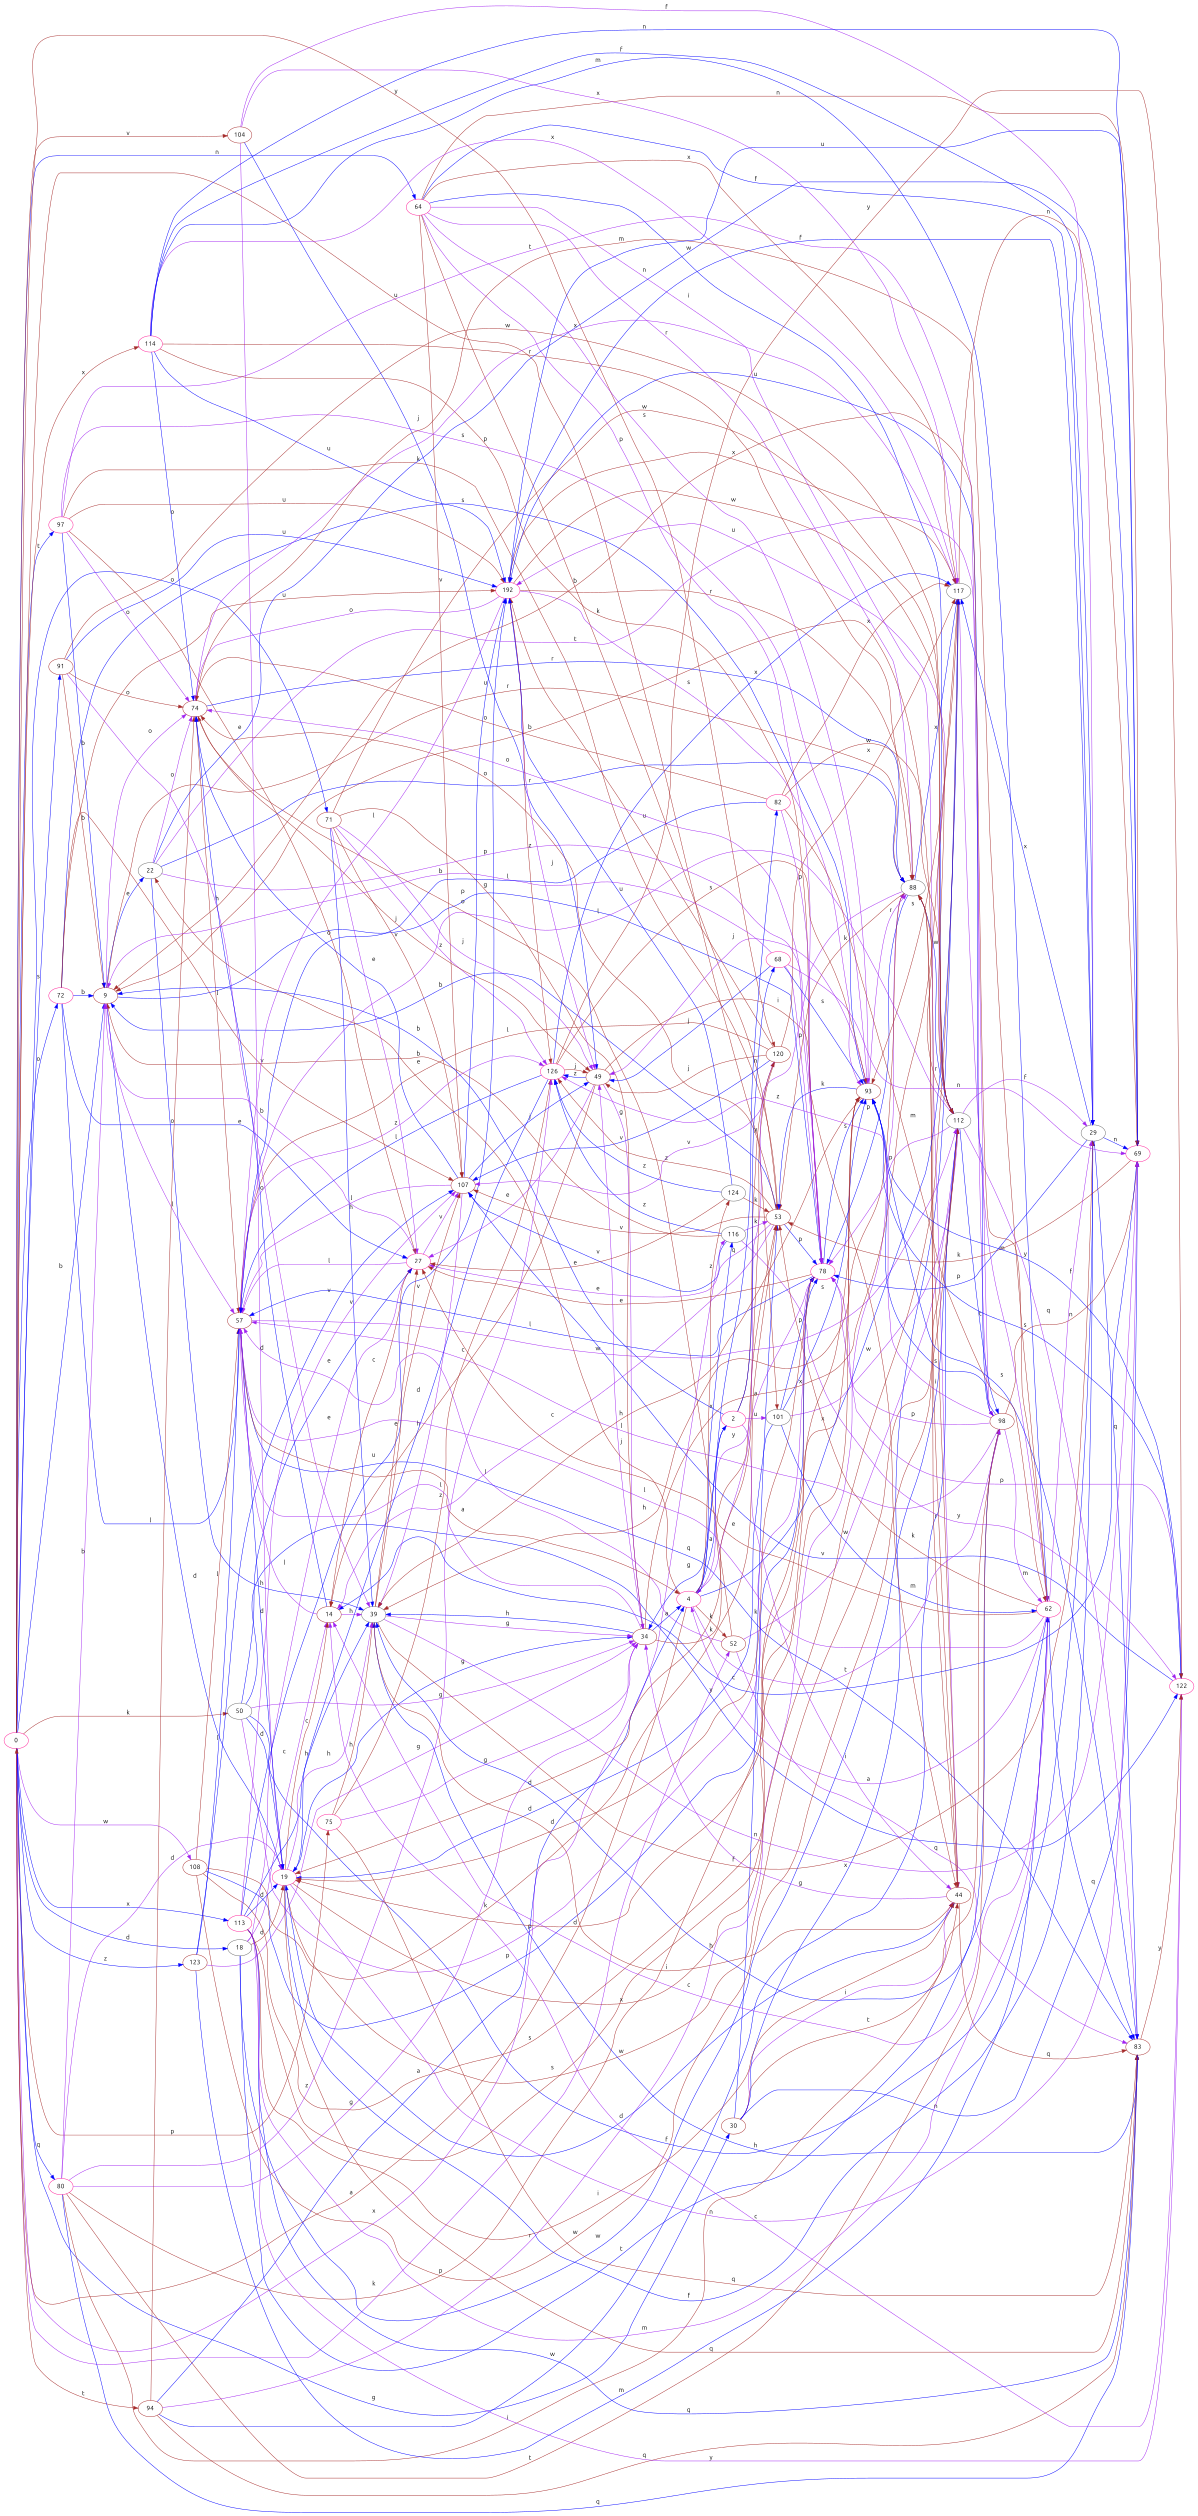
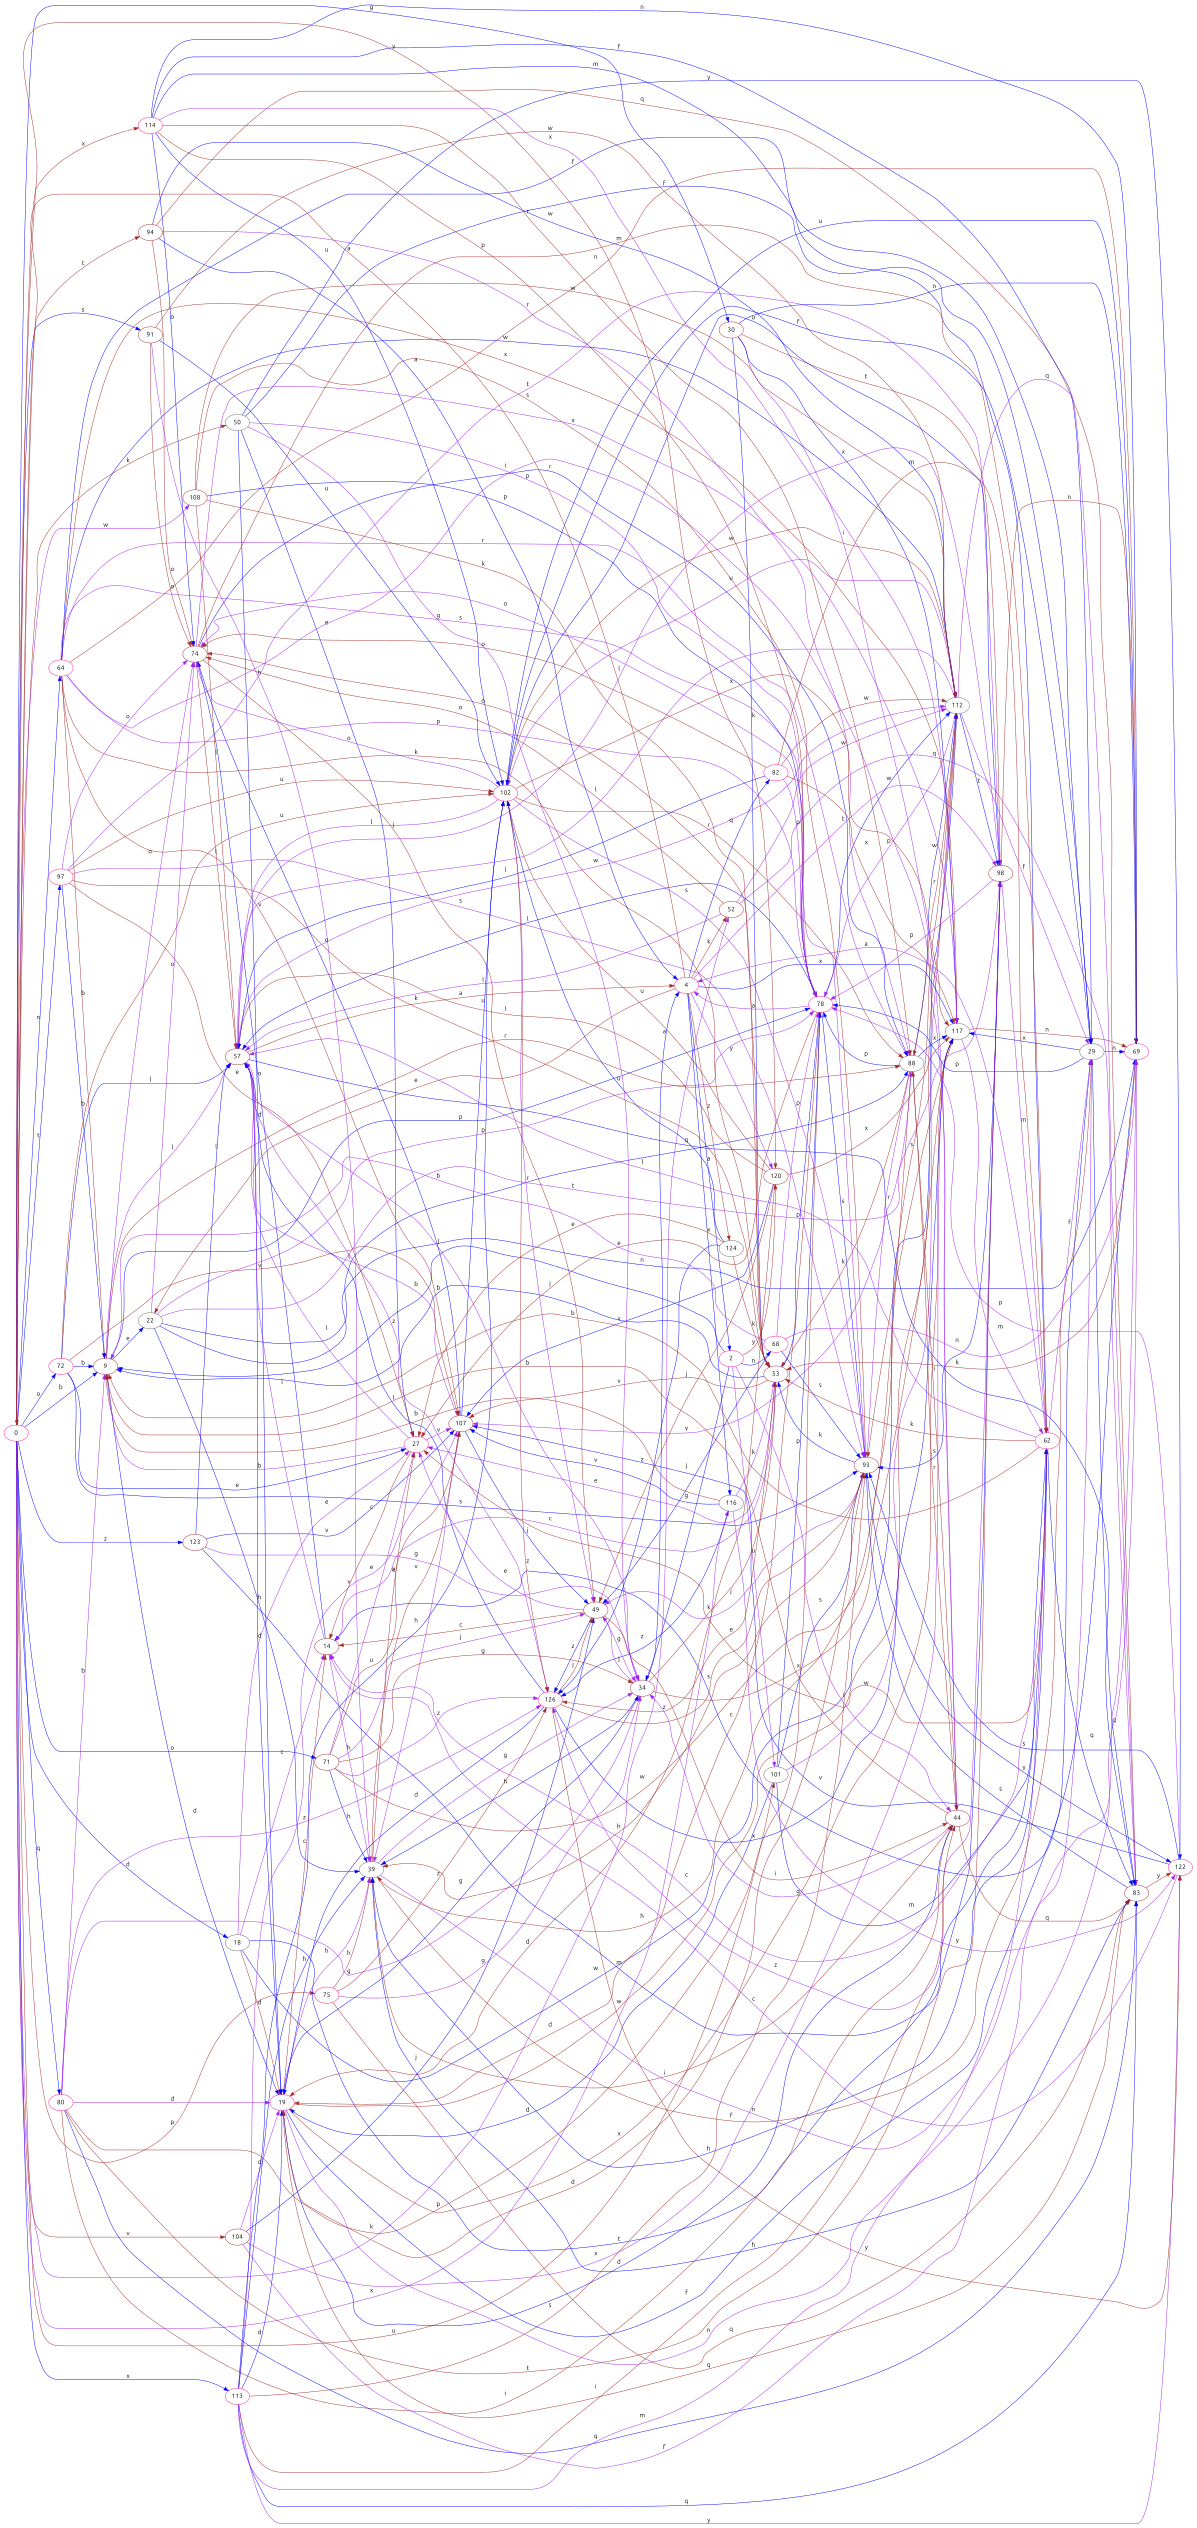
node "192": label "192" -> "102"
edge "91" -> "9": now "64" -> "9"
edge "78" -> "112": added, label "w"
